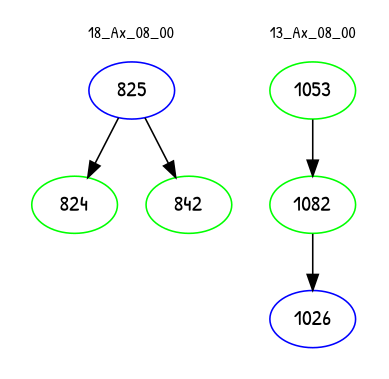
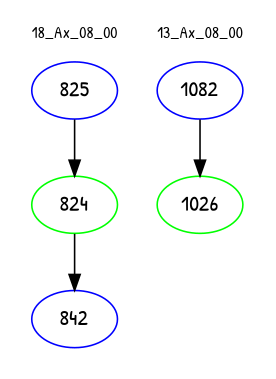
node "1053": removed
edge "825" -> "842": now "824" -> "842"
node "842": color green -> blue
node "1082": color green -> blue
node "1026": color blue -> green
